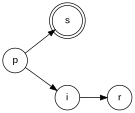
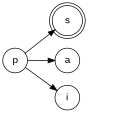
node "a": added
node "r": removed
